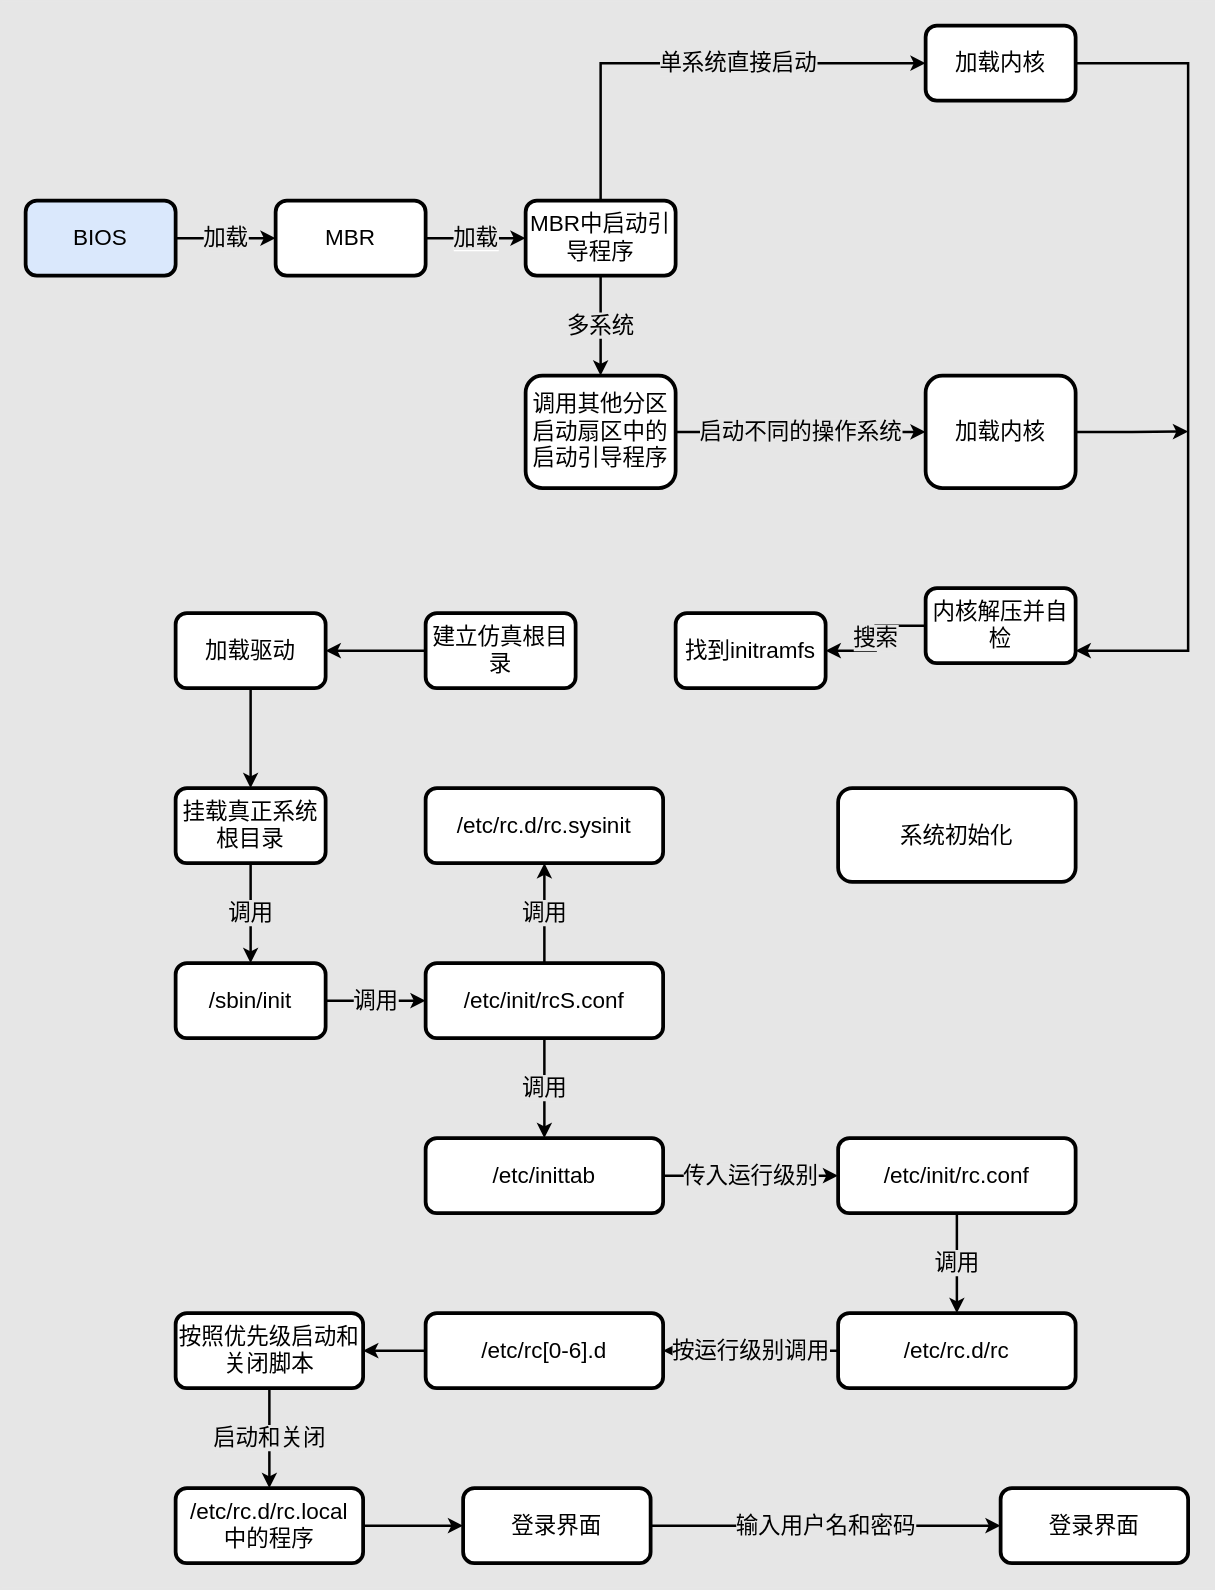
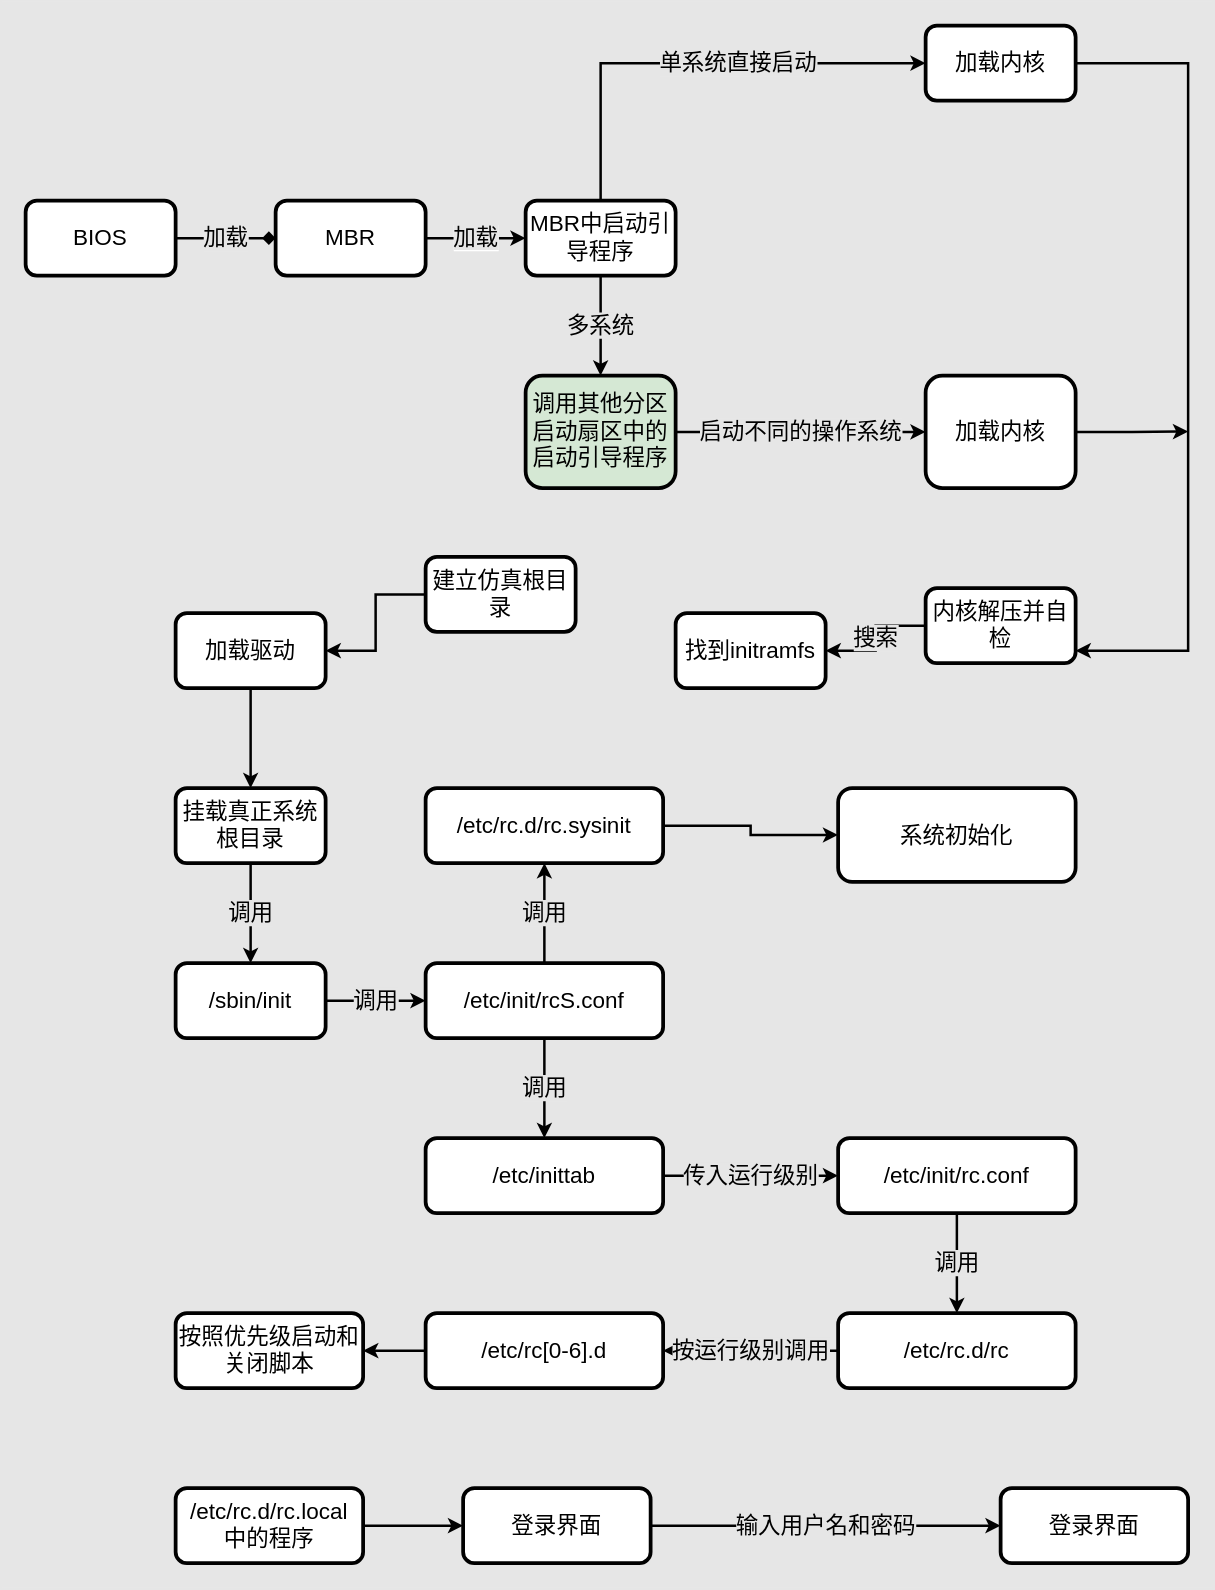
node "BIOS": fillcolor #dae8fc -> #ffffff
edge "BIOS" -> "MBR": arrowhead classic -> diamond
node "调用其他分区启动扇区中的启动引导程序": fillcolor #ffffff -> #d5e8d4
node "建立仿真根目录": moved (501, 651) -> (501, 594)
edge "/etc/rc.d/rc.sysinit" -> "系统初始化": added
edge "按照优先级启动和关闭脚本" -> "/etc/rc.d/rc.local 中的程序": removed, label "启动和关闭"
